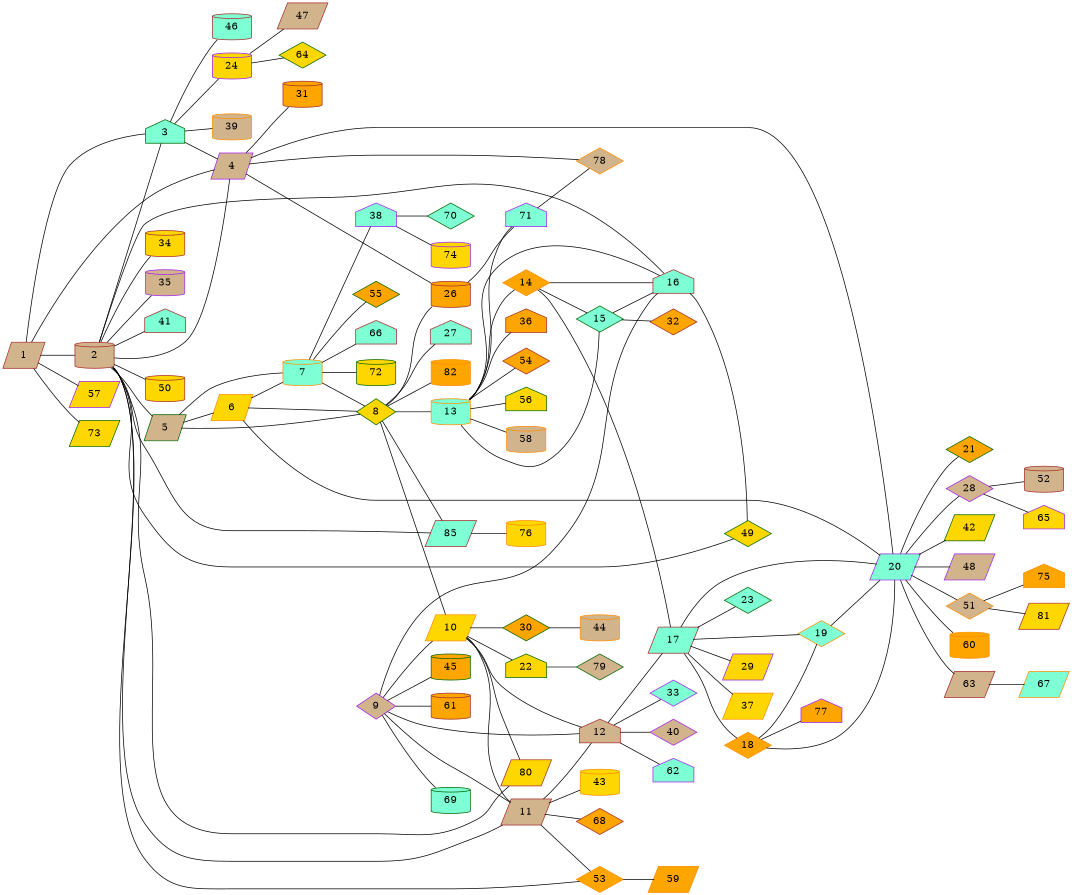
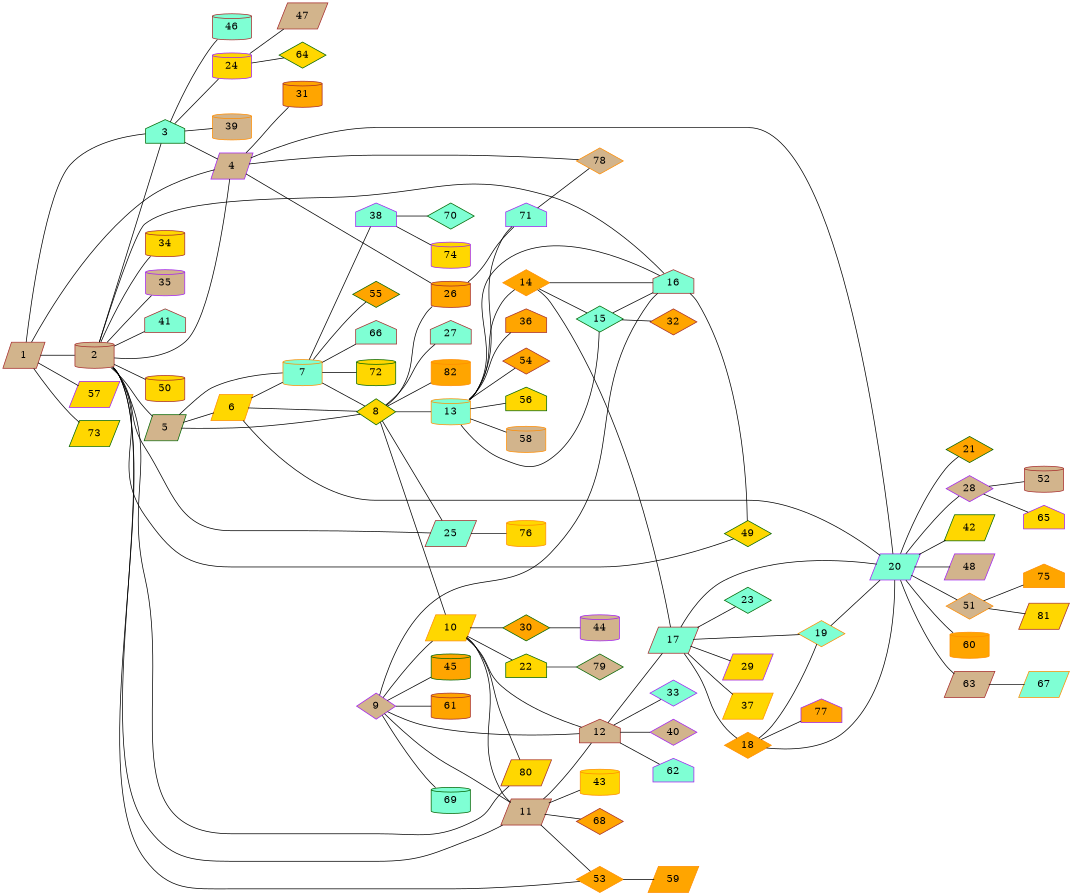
node "85": label "85" -> "25"
node "44": color darkorange -> purple
